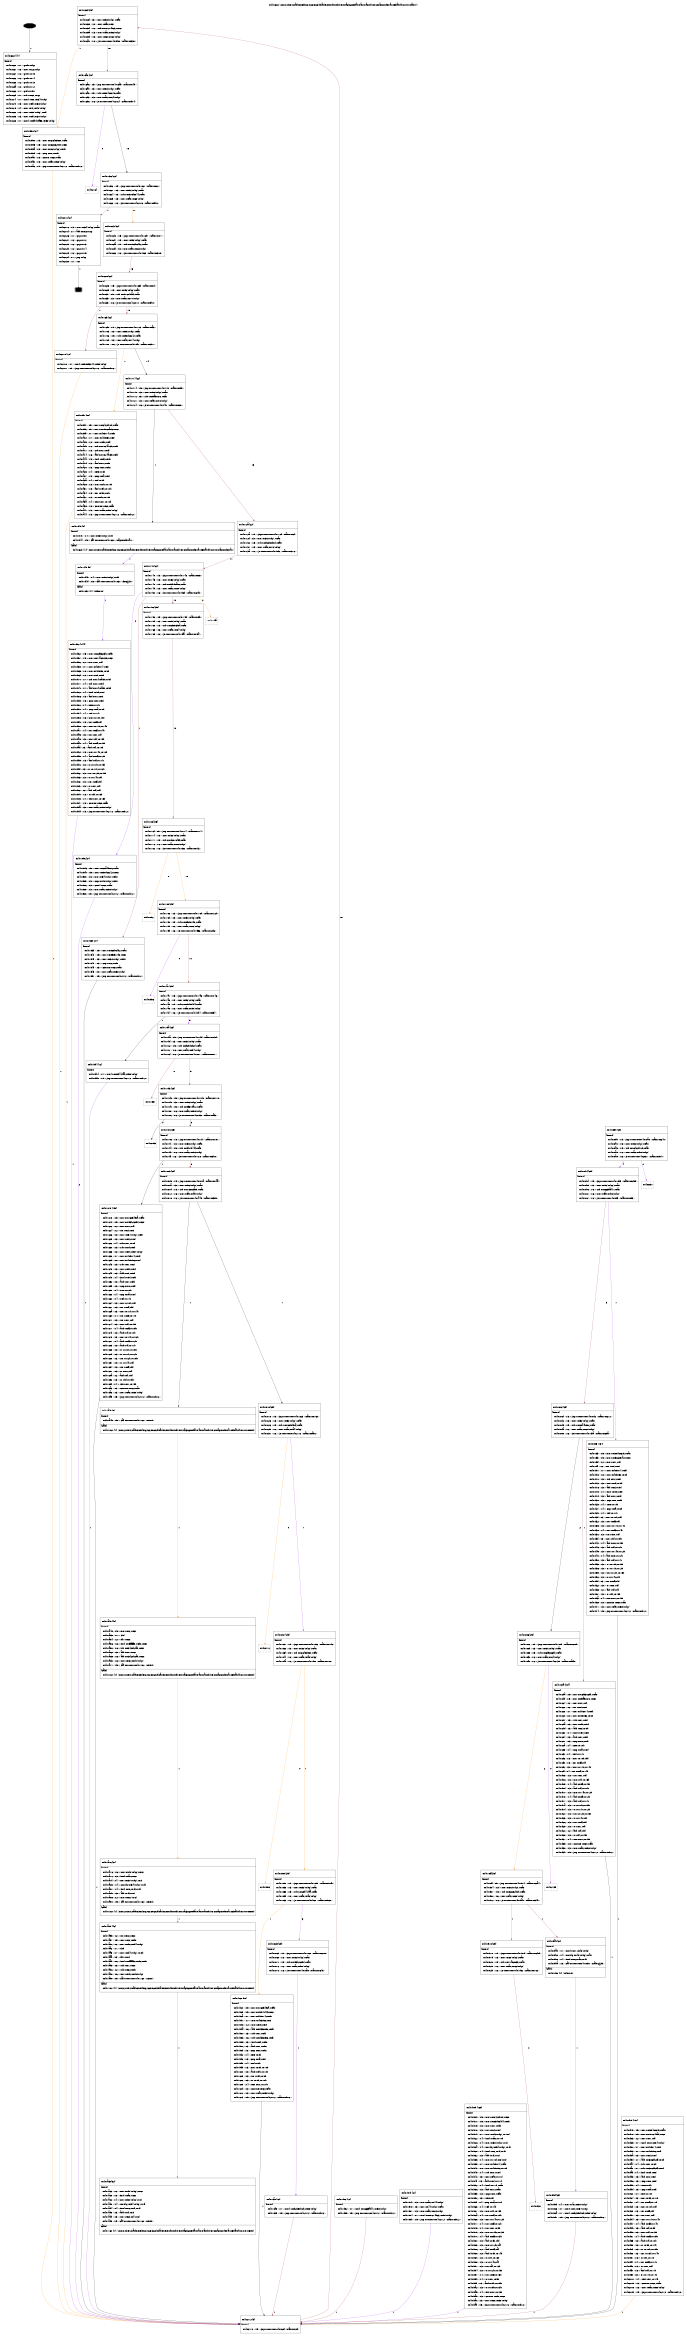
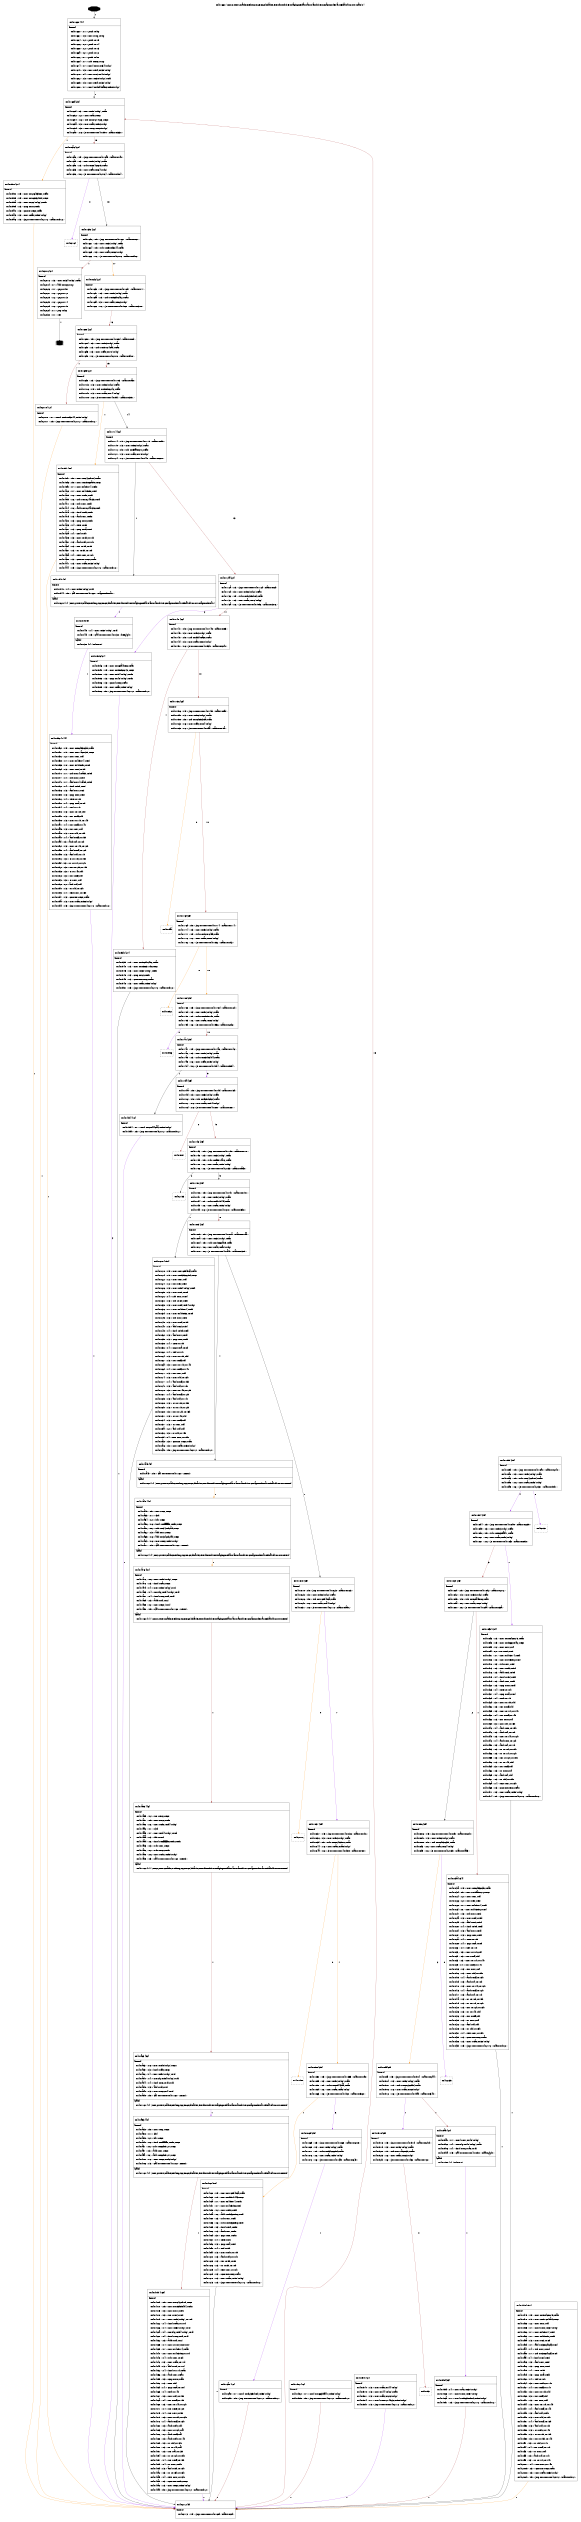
edge "0x401660 [47]" -> "0x40168f [23]": added, label "1"
edge "0x401740 [22]" -> "0x401dfa": now "0x401756 [25]" -> "0x401dfa"
edge "0x401740 [22]" -> "0x4019d6 [27]": now "0x40172a [22]" -> "0x4019d6 [27]"
node "0x401ae3 [40]": added
